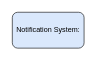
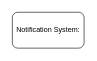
node "Notification System:": fillcolor #dae8fc -> #ffffff
